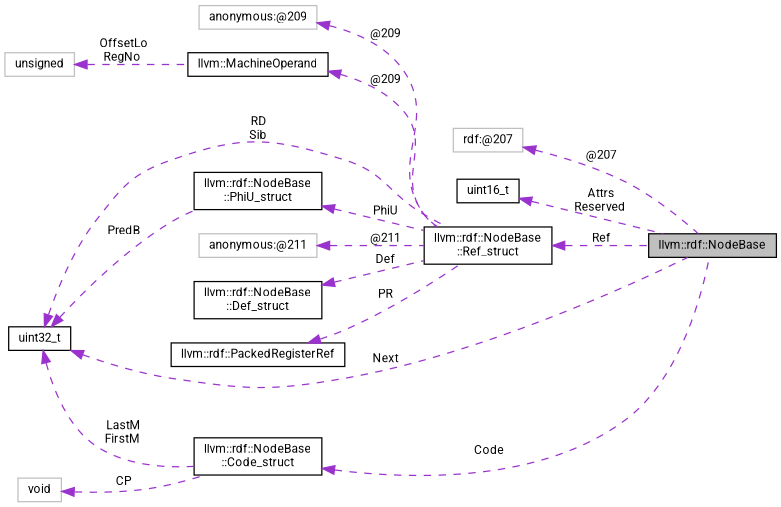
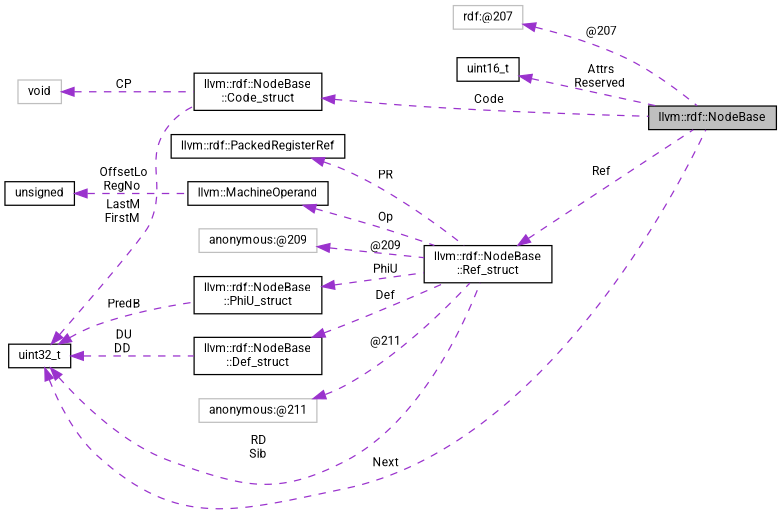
node "unsigned": color grey75 -> black
edge "llvm::rdf::NodeBase ::Ref_struct" -> "llvm::MachineOperand": label " @209" -> " Op"
edge "llvm::rdf::NodeBase ::Def_struct" -> "uint32_t": added, label "DU DD"
